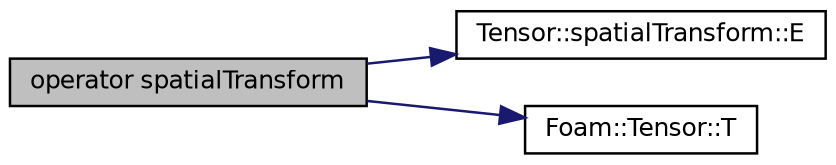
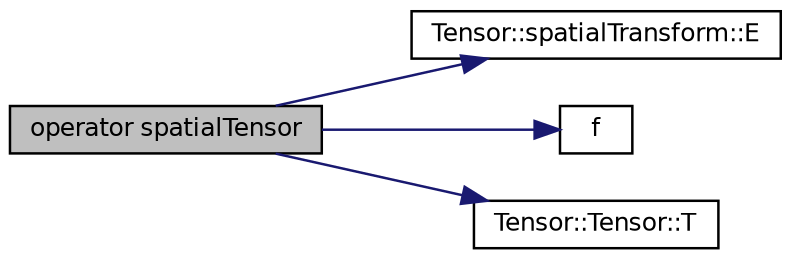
node "operator spatialTransform": label "operator spatialTransform" -> "operator spatialTensor"
node "f": added
node "Foam::Tensor::T": label "Foam::Tensor::T" -> "Tensor::Tensor::T"
